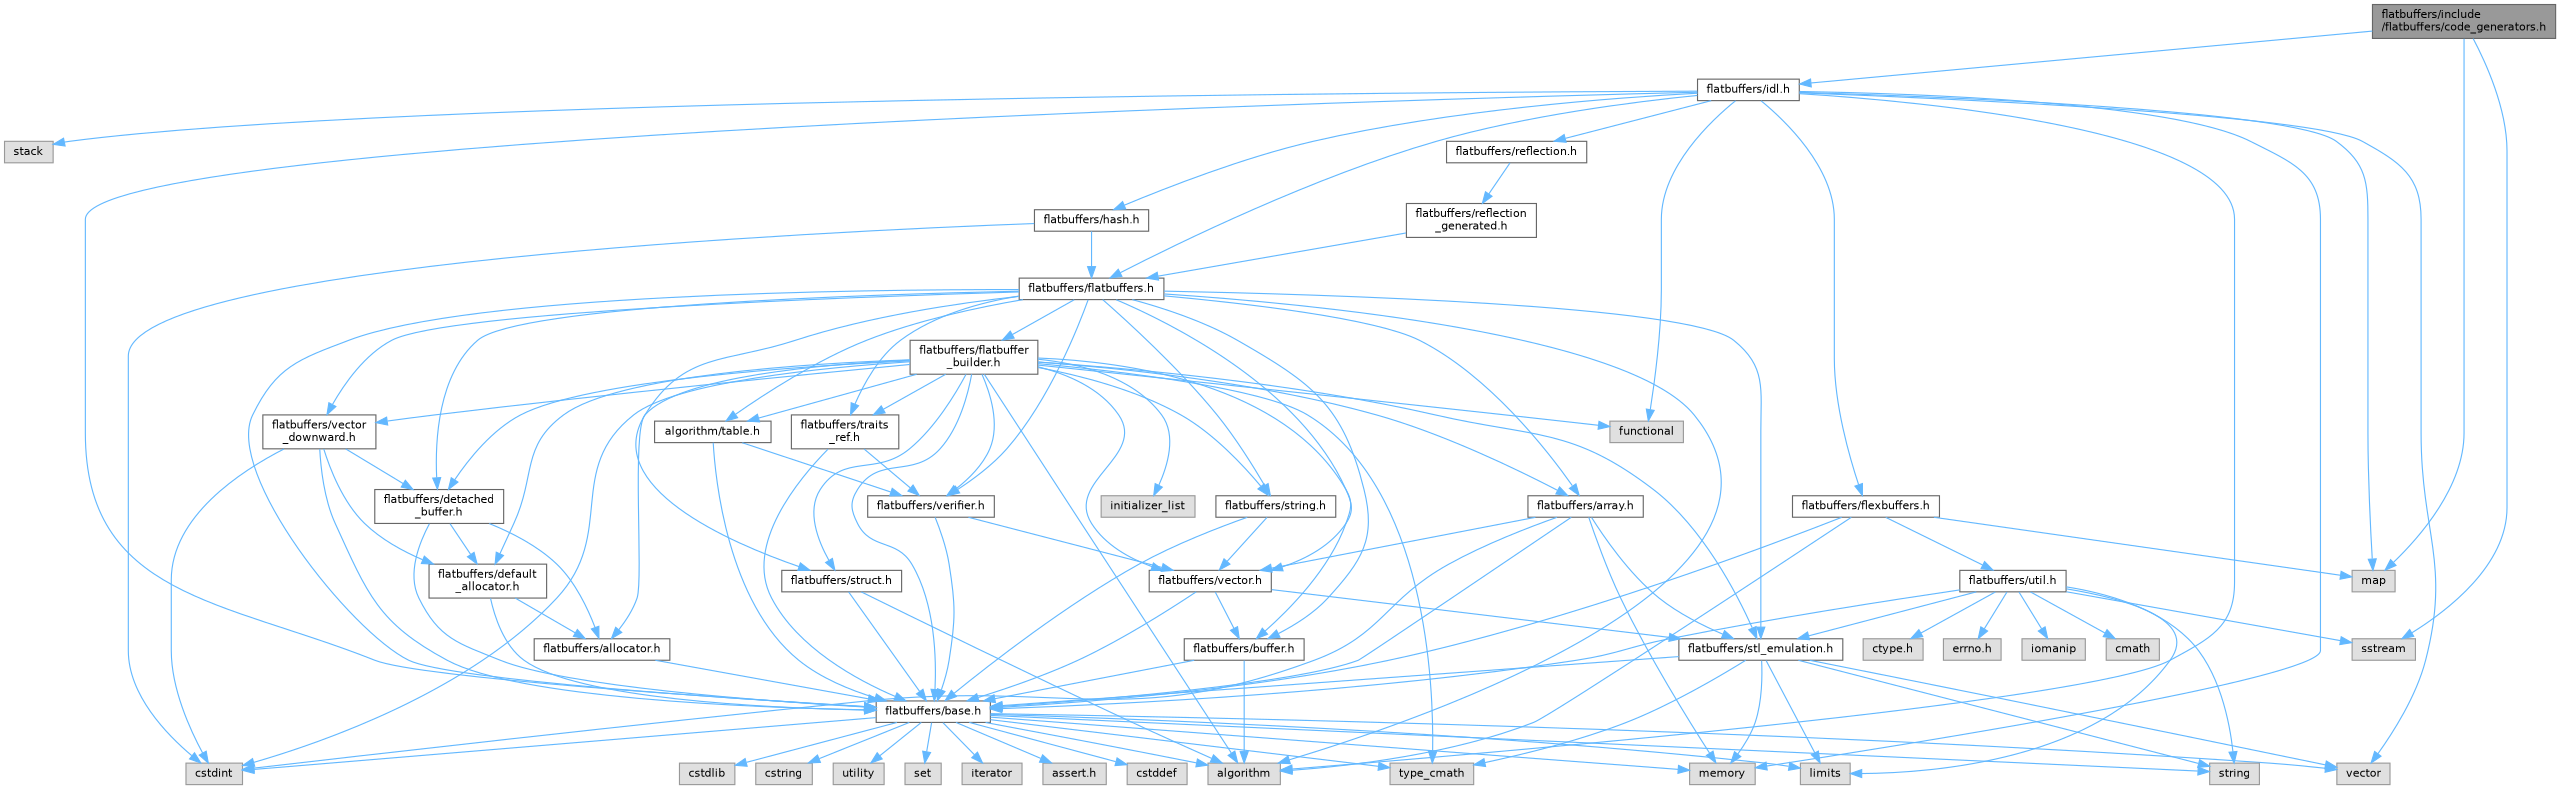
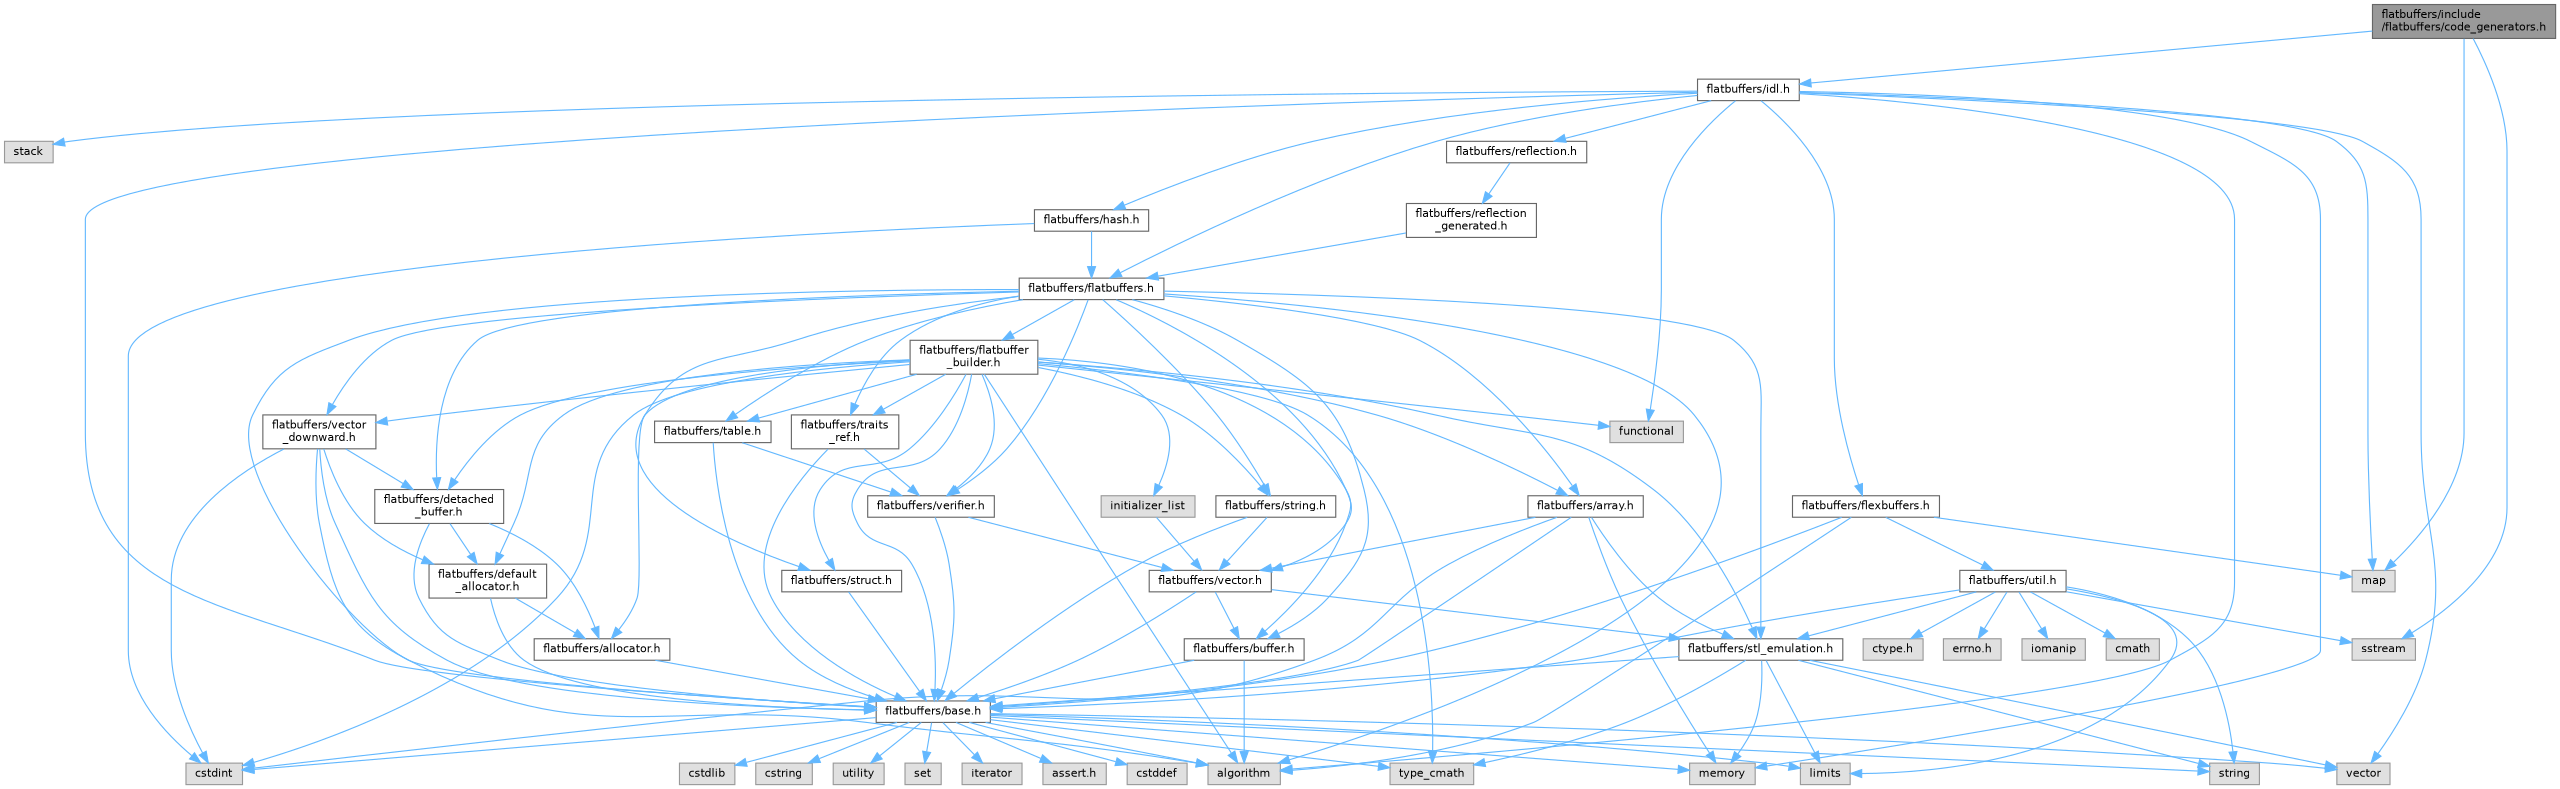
node "algorithm/table.h": label "algorithm/table.h" -> "flatbuffers/table.h"
edge "flatbuffers/flatbuffer _builder.h" -> "flatbuffers/vector.h": now "initializer_list" -> "flatbuffers/vector.h"
edge "flatbuffers/struct.h" -> "algorithm": now "flatbuffers/vector _downward.h" -> "algorithm"
